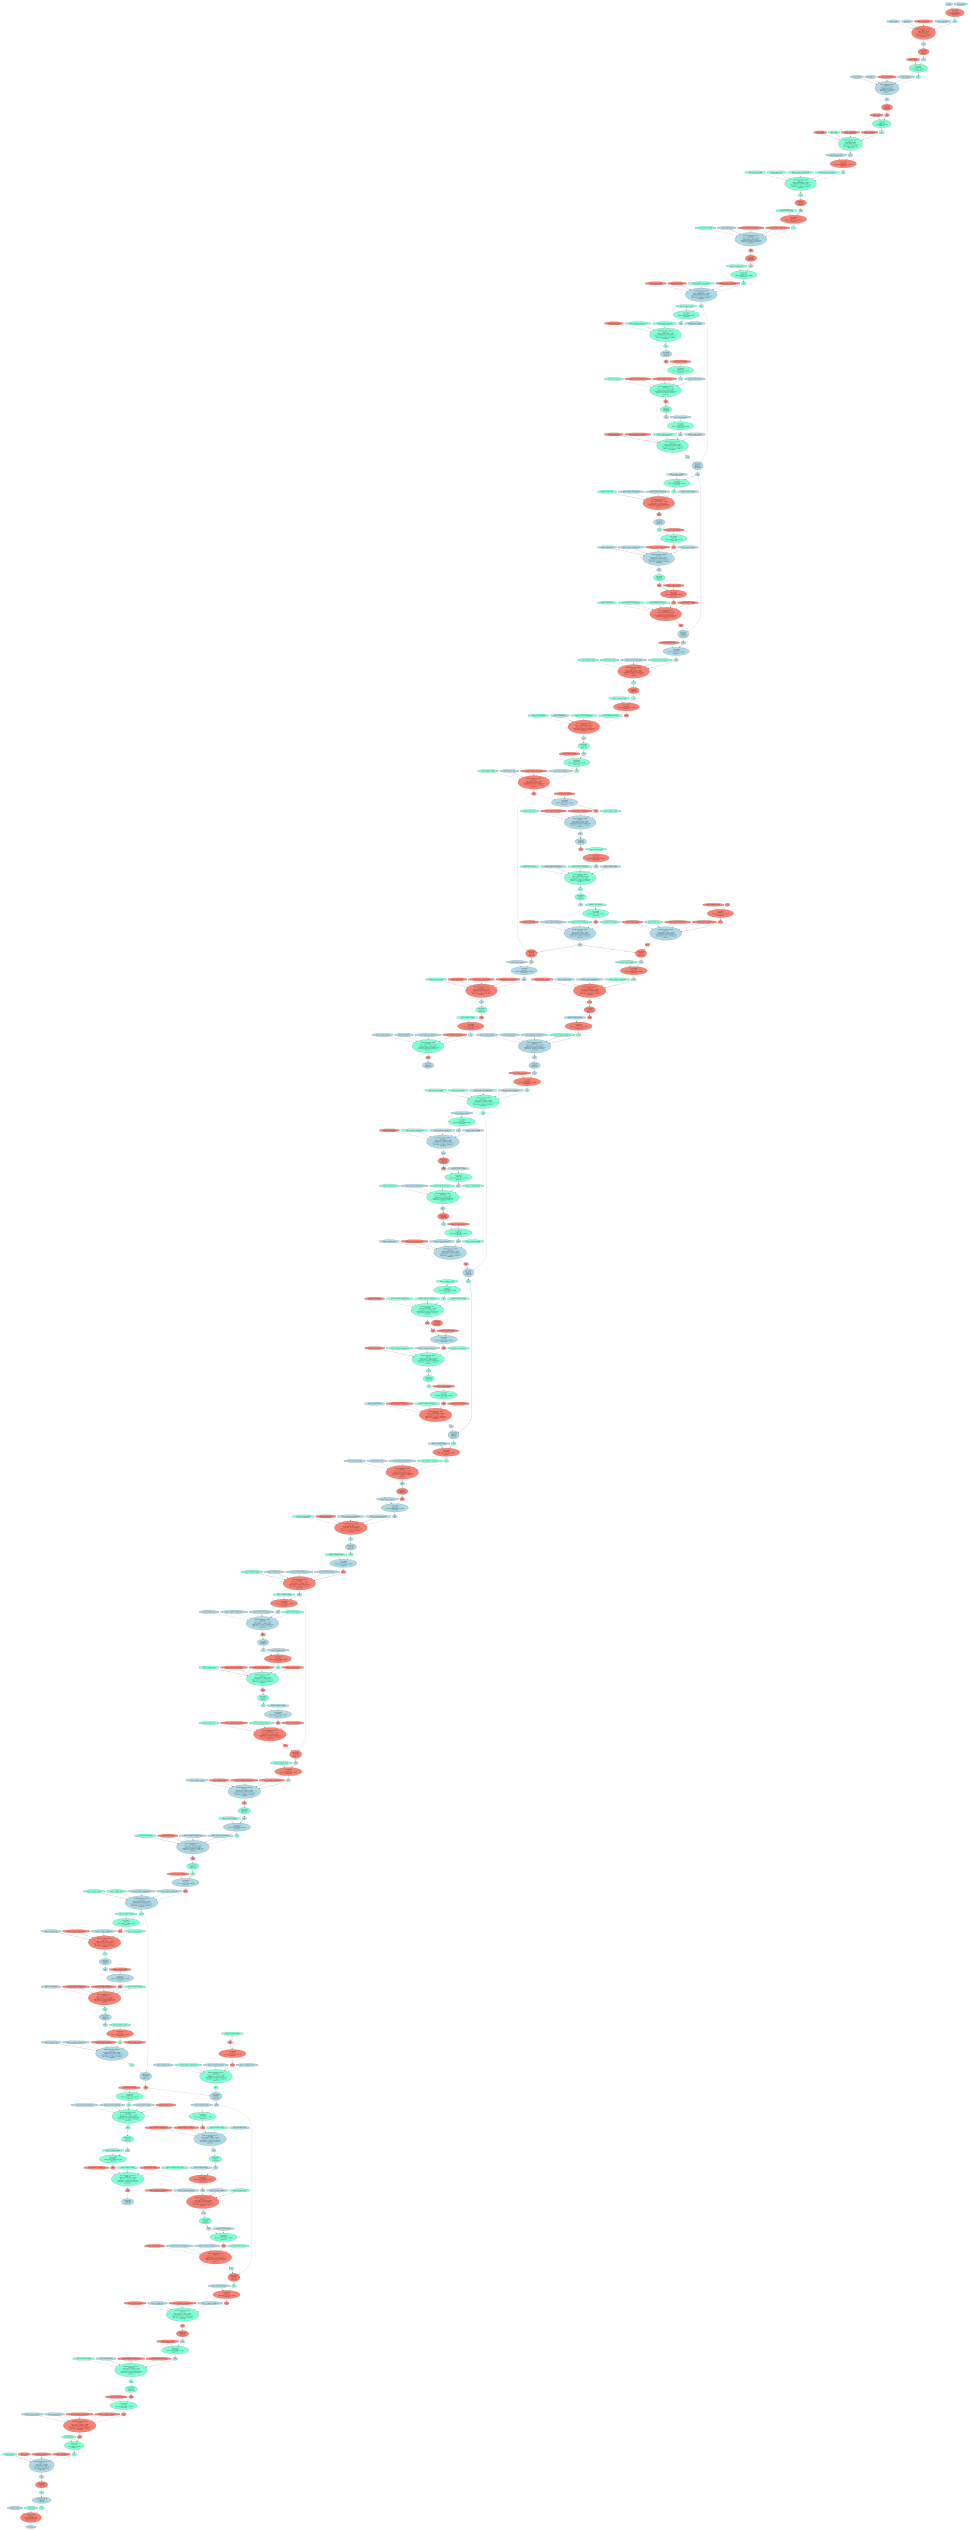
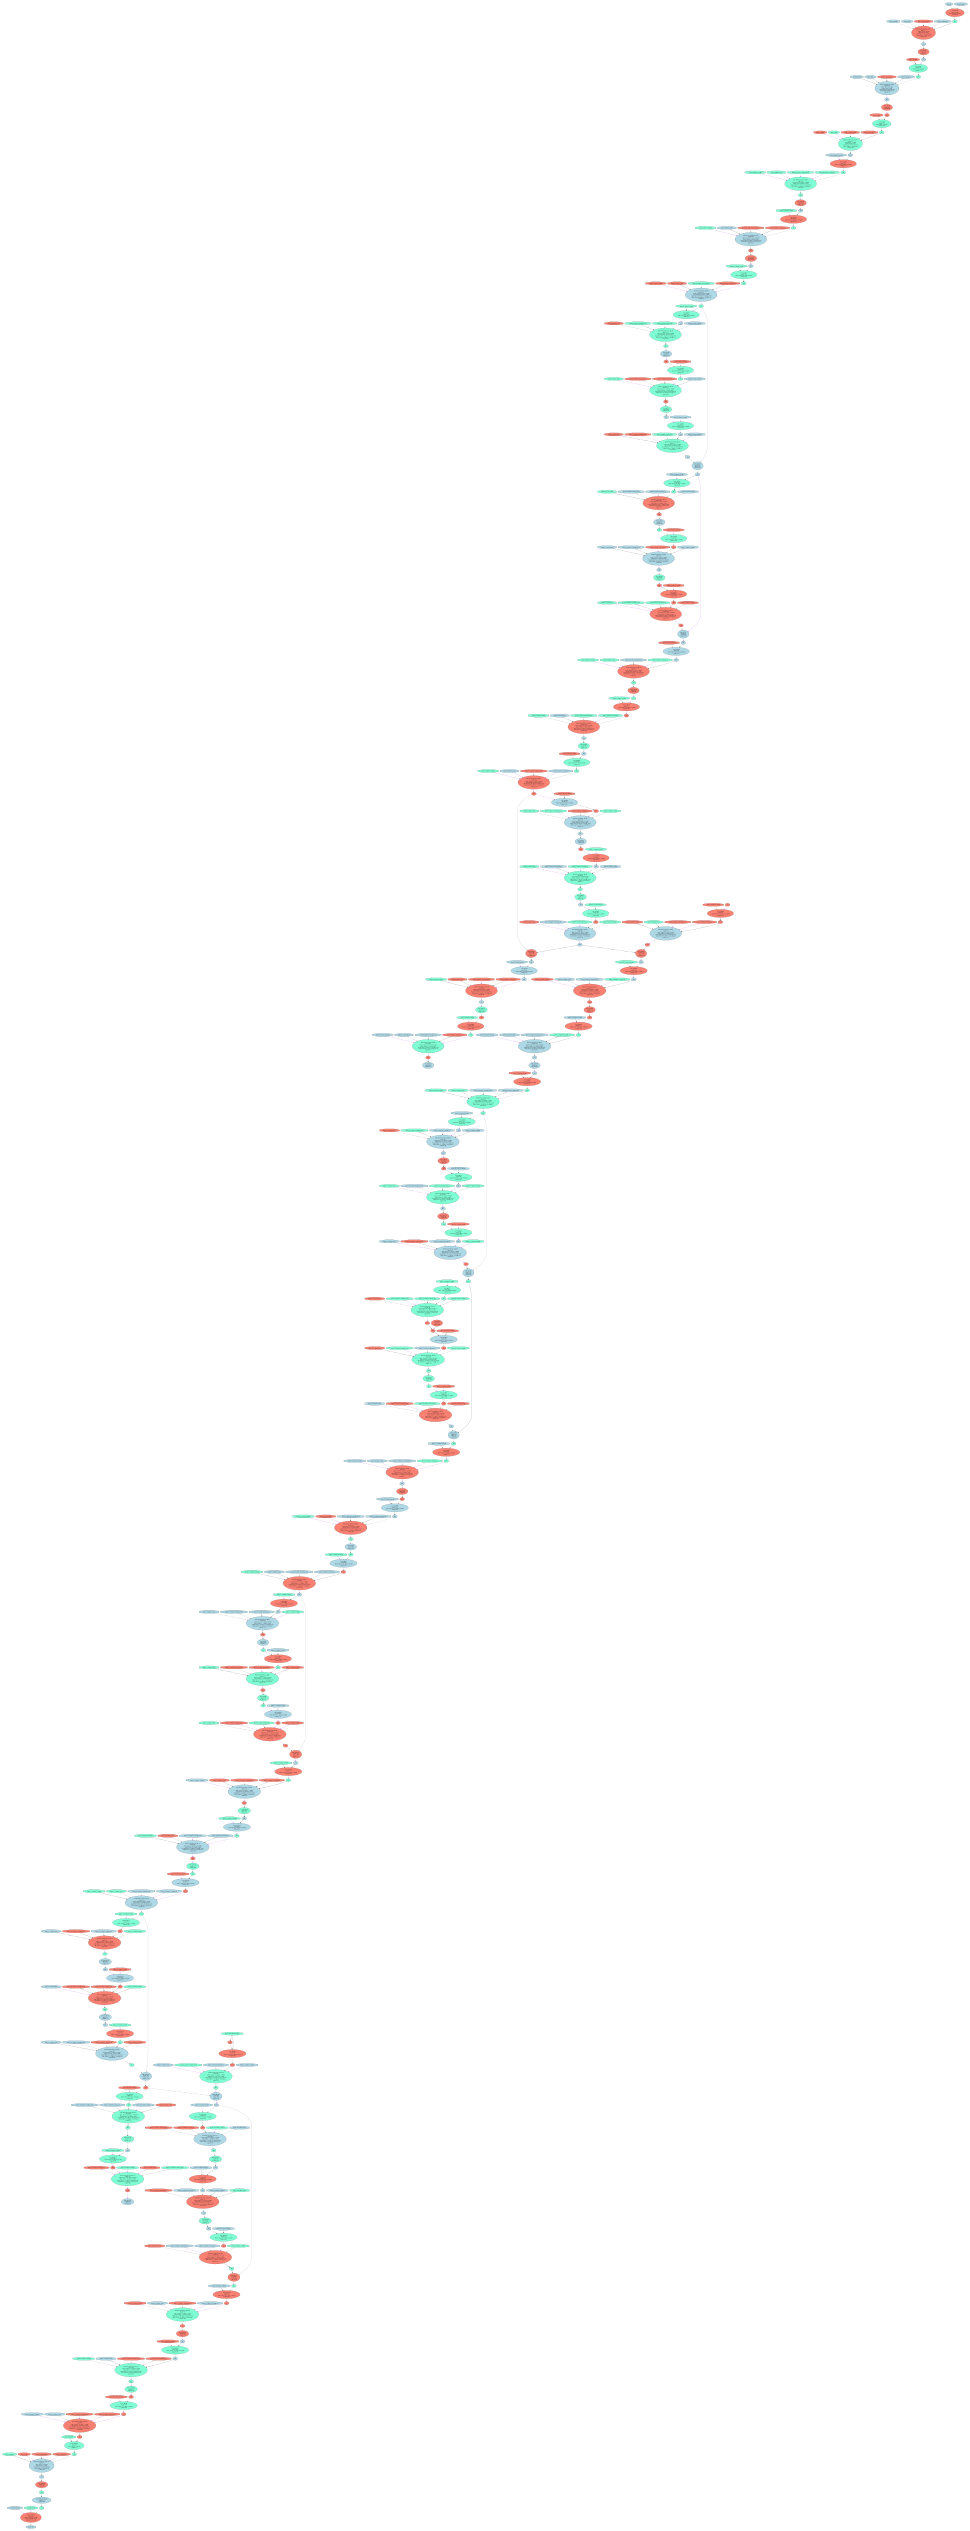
node "layers.9.1.layers.1.running_mean": fillcolor salmon -> aquamarine
